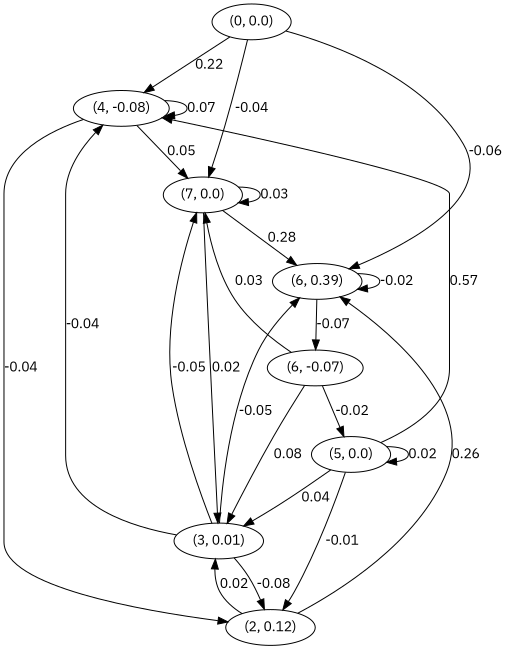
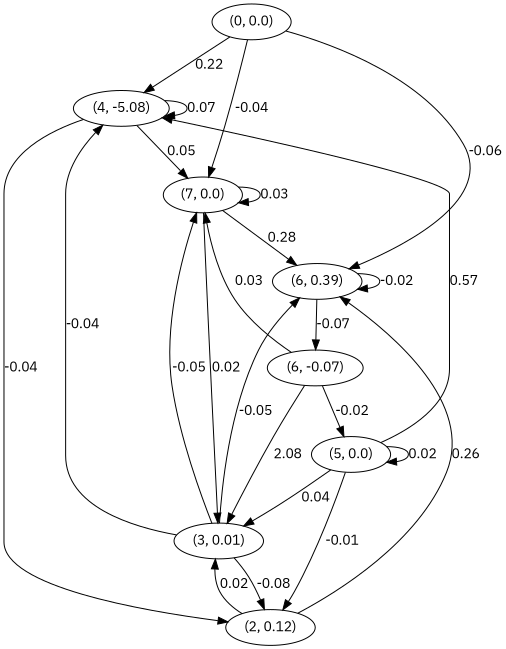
node "(4, -0.08)": label "(4, -0.08)" -> "(4, -5.08)"
edge "(6, -0.07)" -> "(3, 0.01)": label "0.08" -> "2.08"
